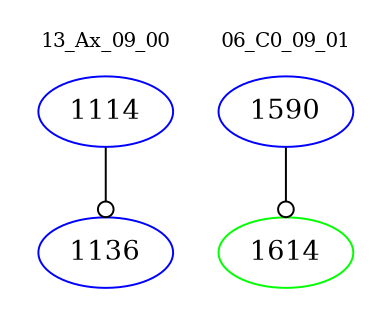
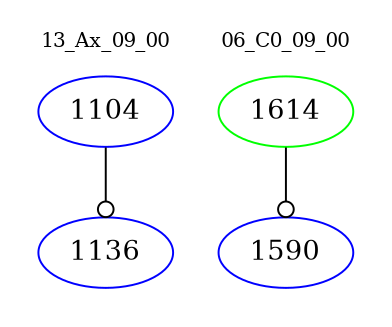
cluster "06_C0_09_01": label "06_C0_09_01" -> "06_C0_09_00"
node "1114": label "1114" -> "1104"
edge "1590" -> "1614": reversed
